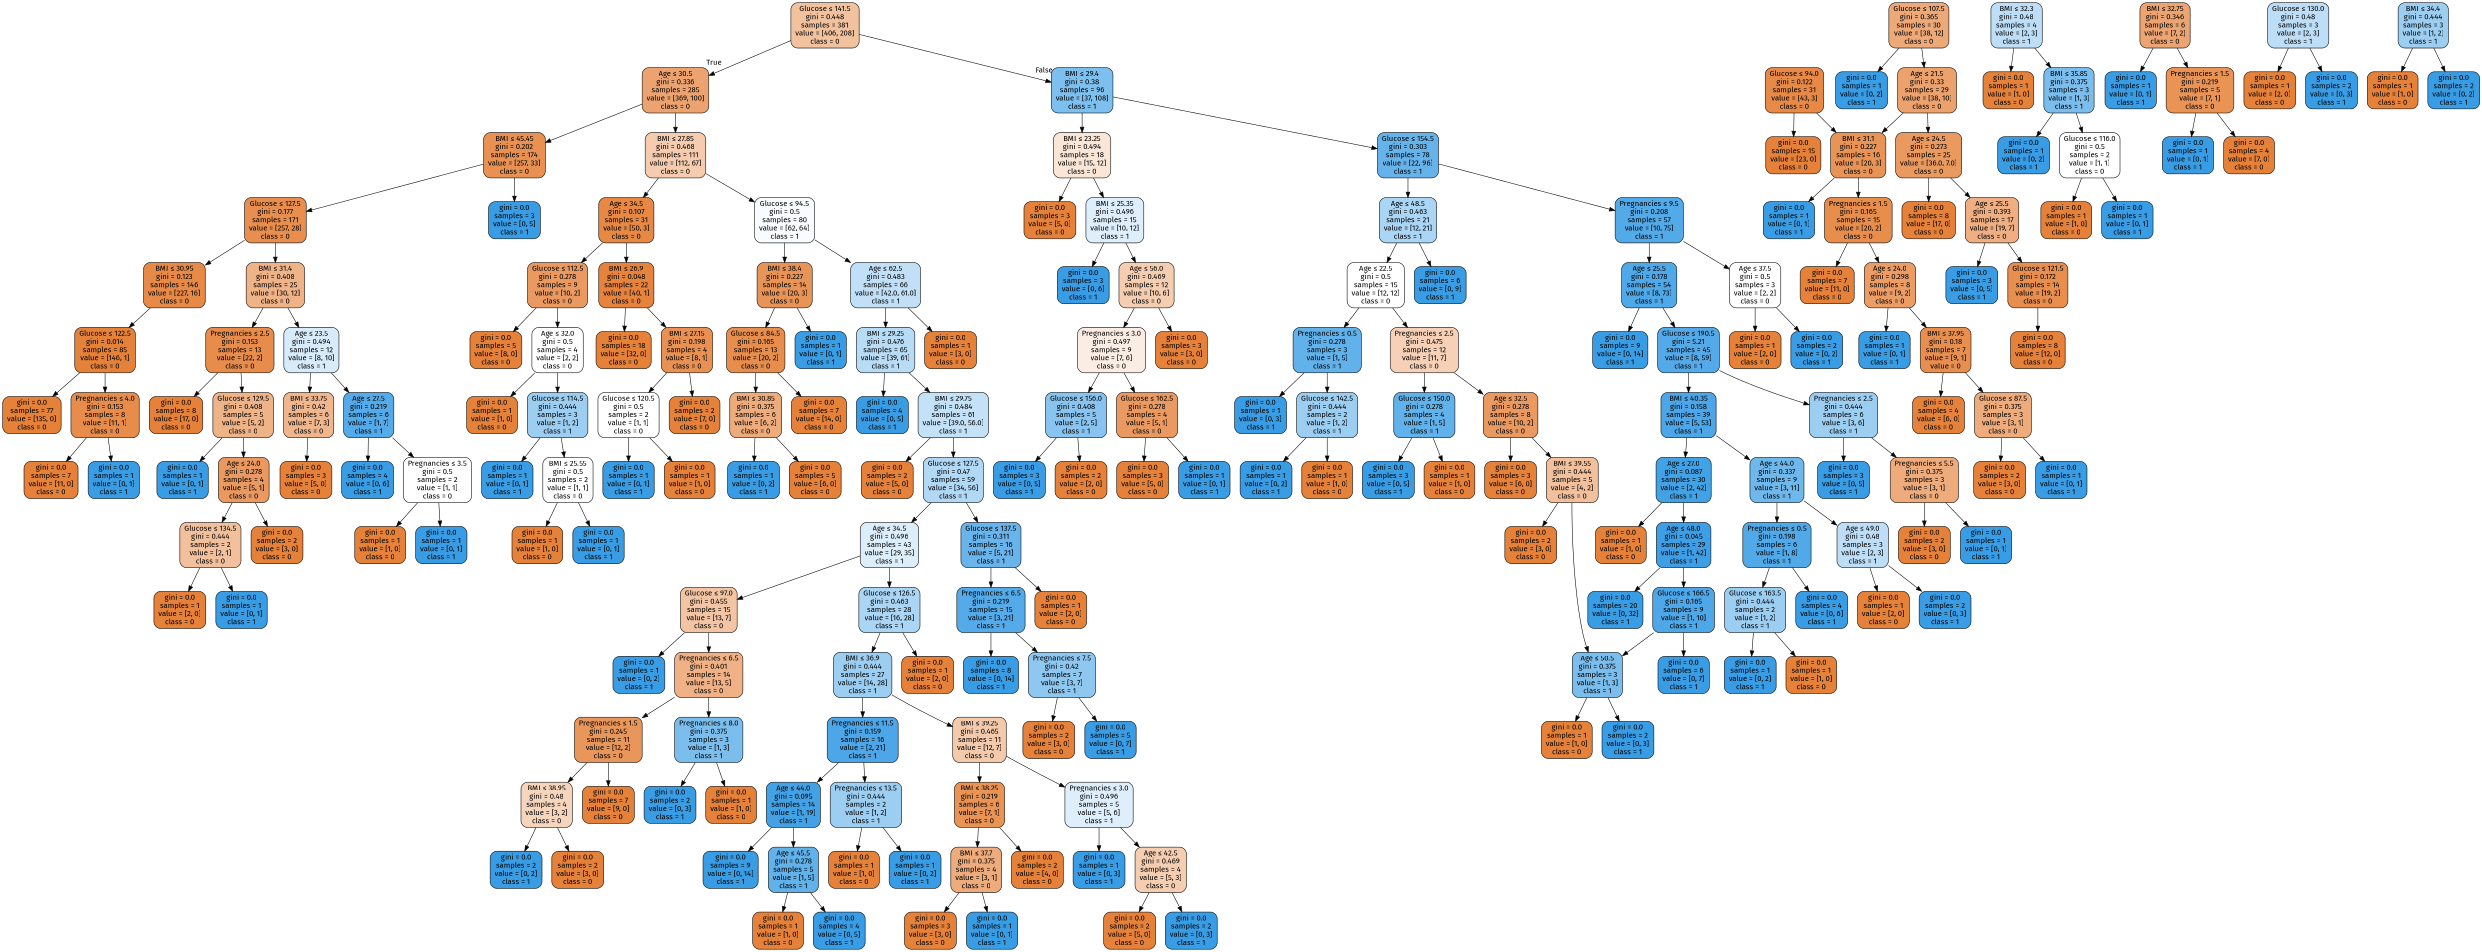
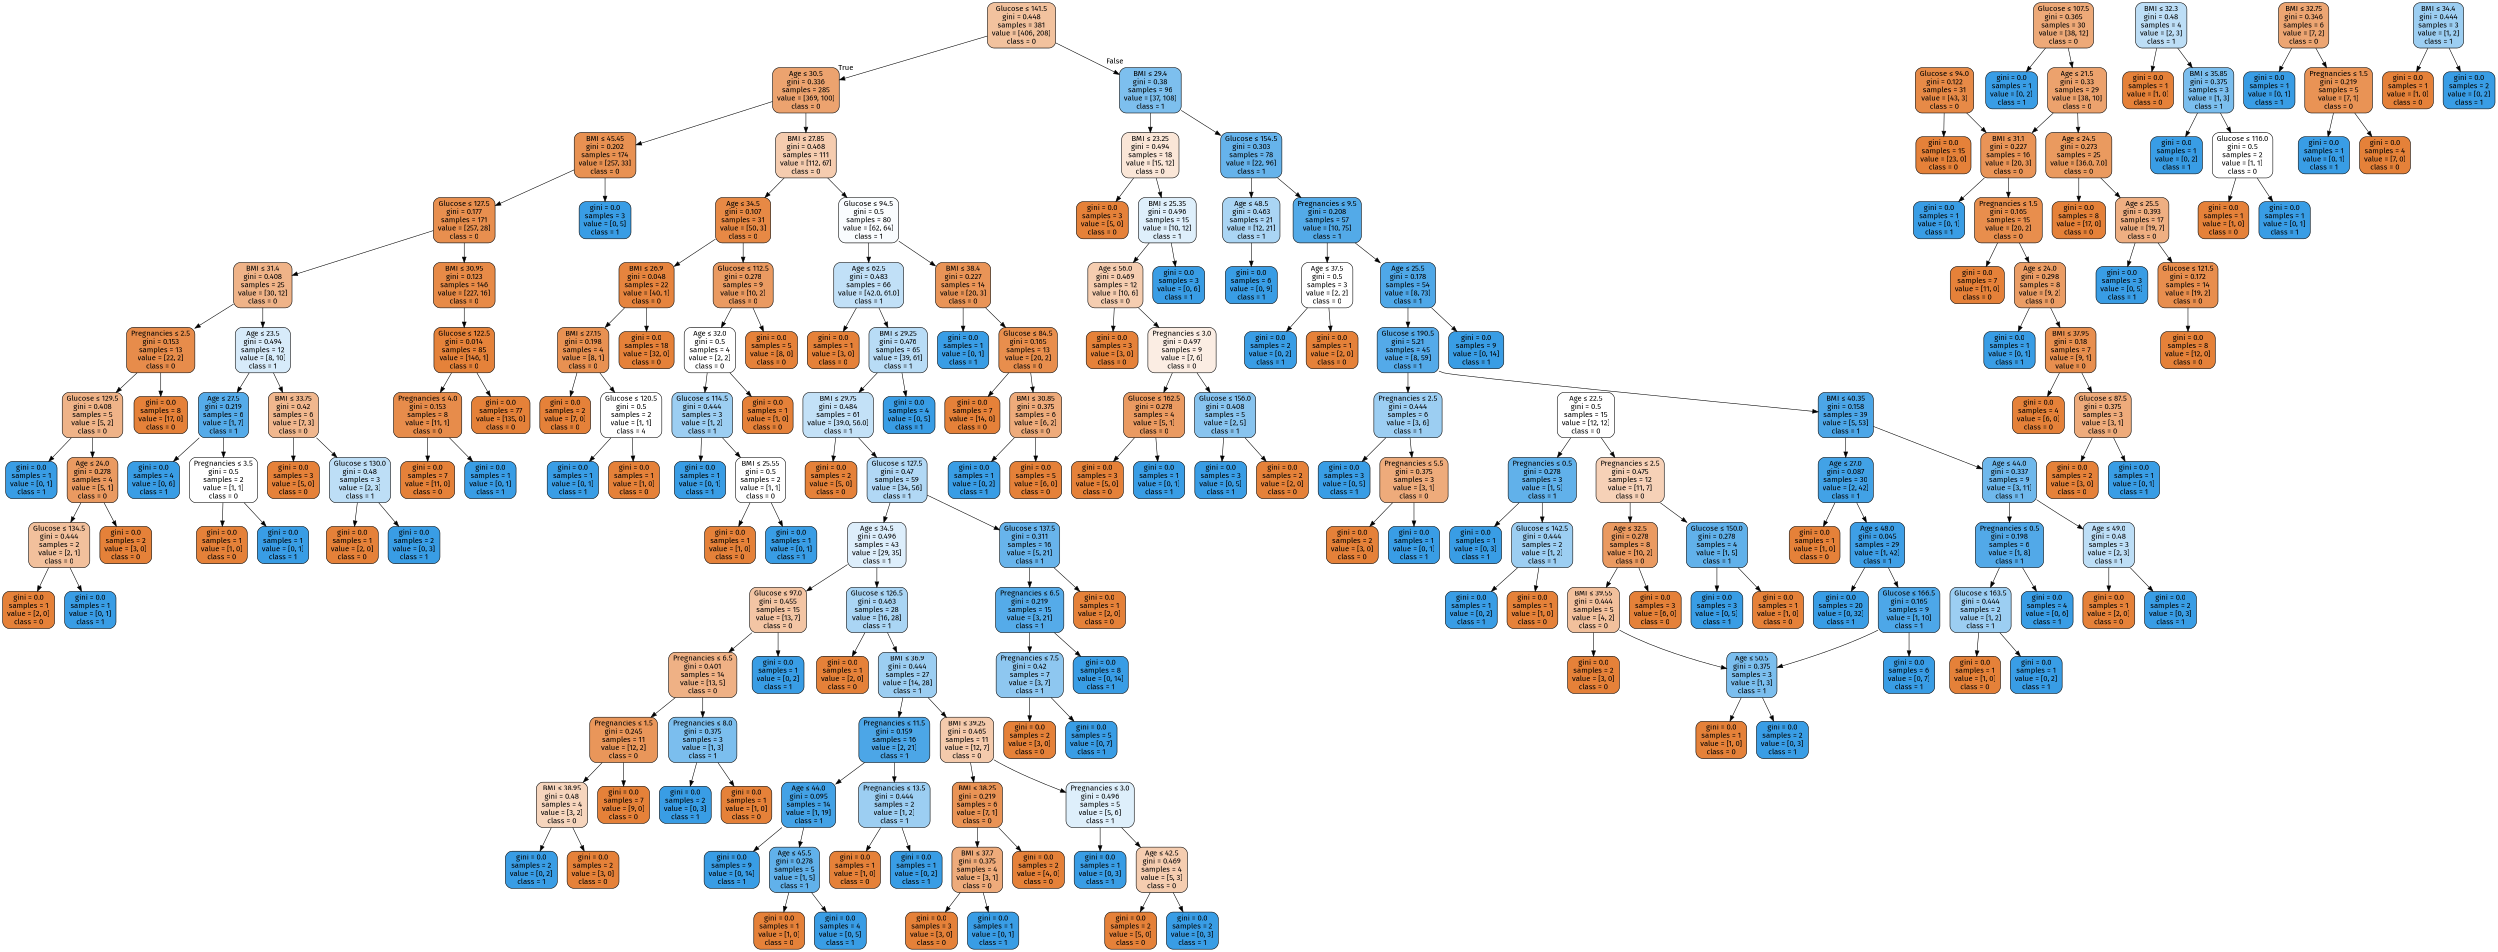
edge "Age ≤ 48.5" -> "Age ≤ 22.5": removed
node "Glucose ≤ 120.5": text "class = 0" -> "class = 4"
edge "BMI ≤ 33.75" -> "Glucose ≤ 130.0": added
